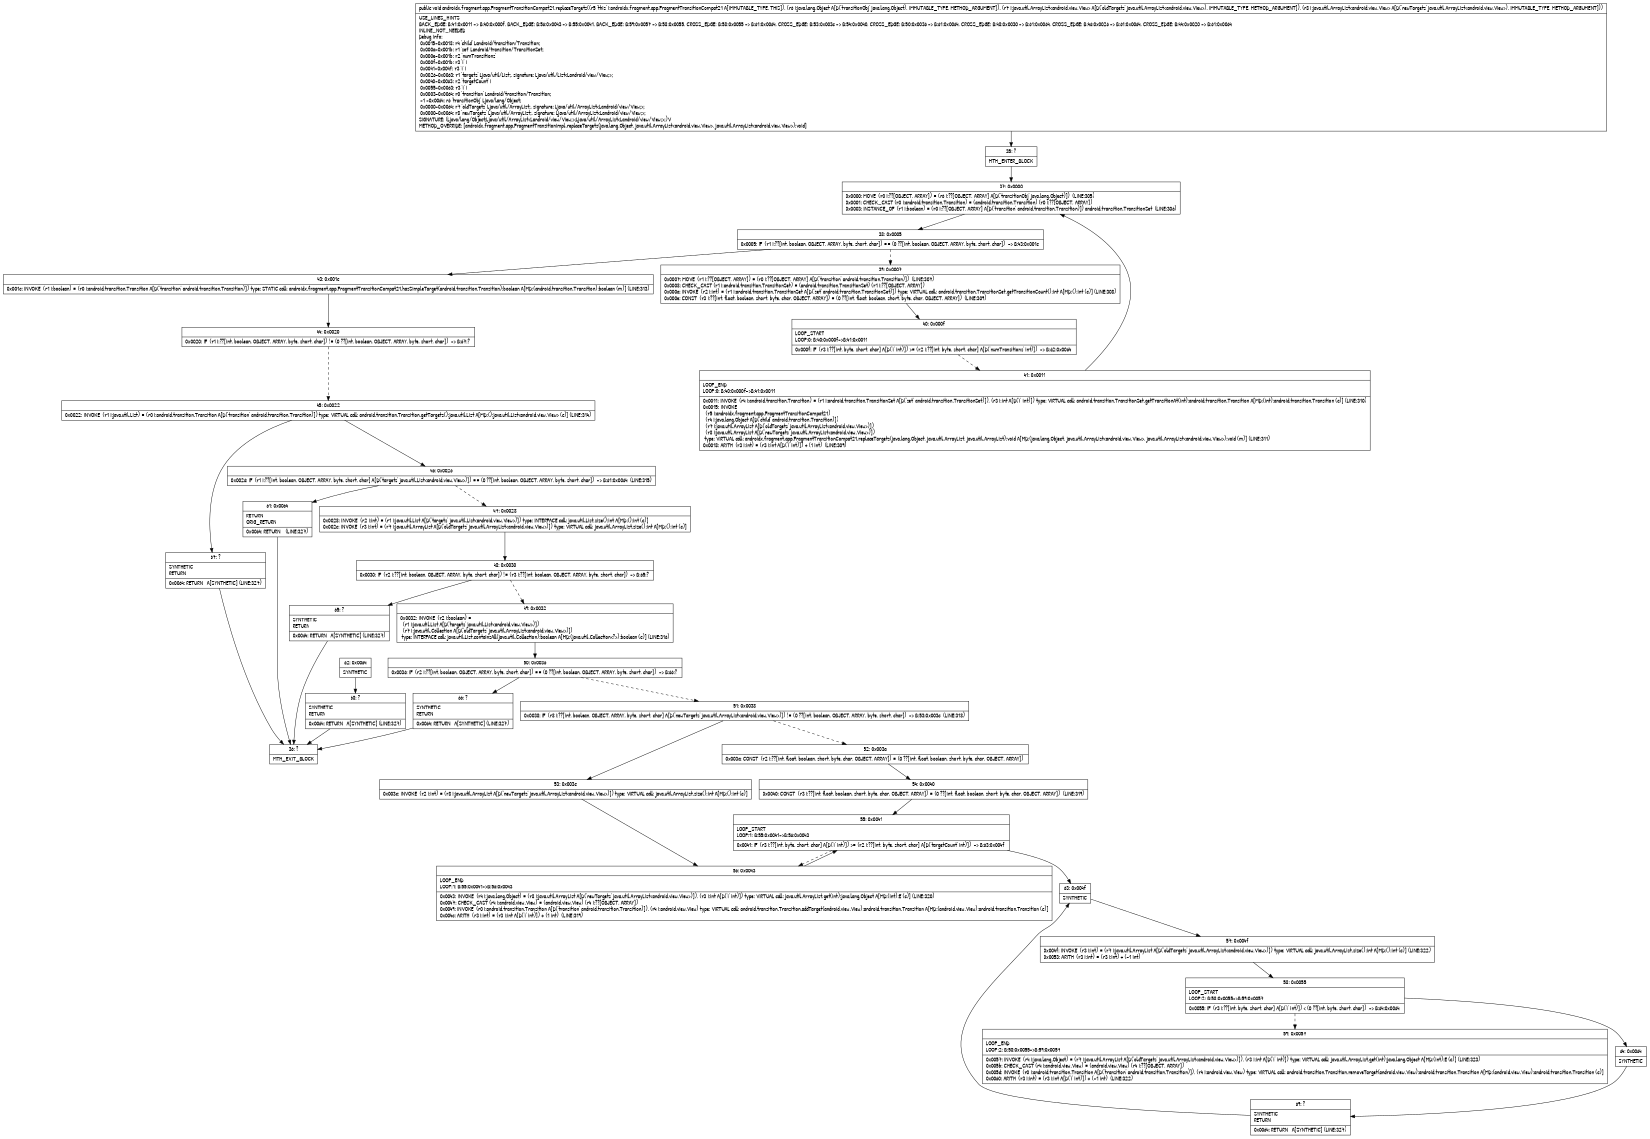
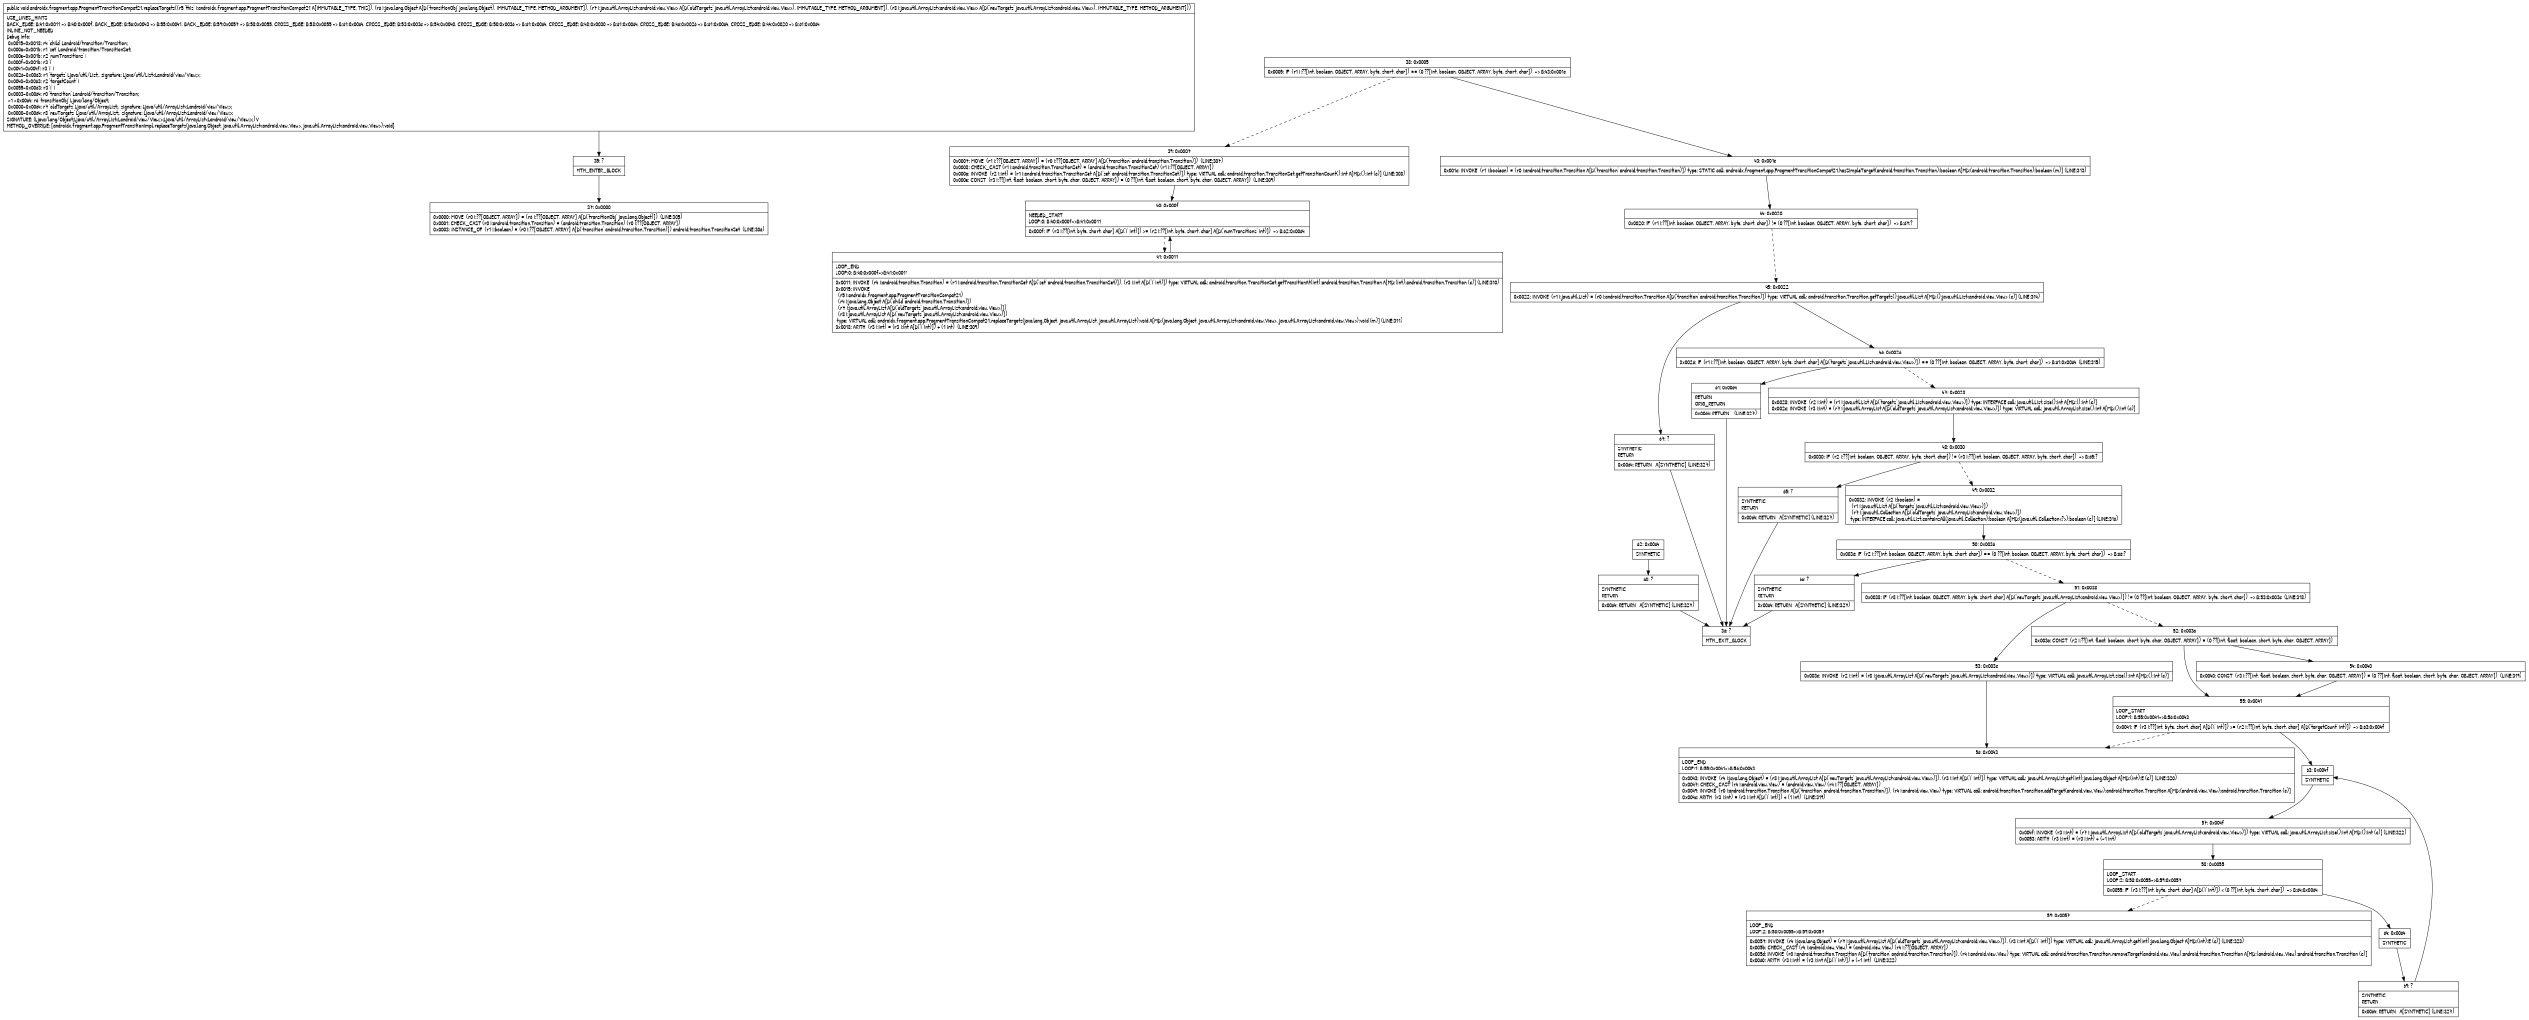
edge "37: 0x0000" -> "38: 0x0005": removed
edge "41: 0x0011" -> "37: 0x0000": now "41: 0x0011" -> "40: 0x000f"
node "40: 0x000f": text "LOOP_START" -> "NEEDED_START"
edge "56: 0x0043" -> "55: 0x0041": now "52: 0x003a" -> "55: 0x0041"
